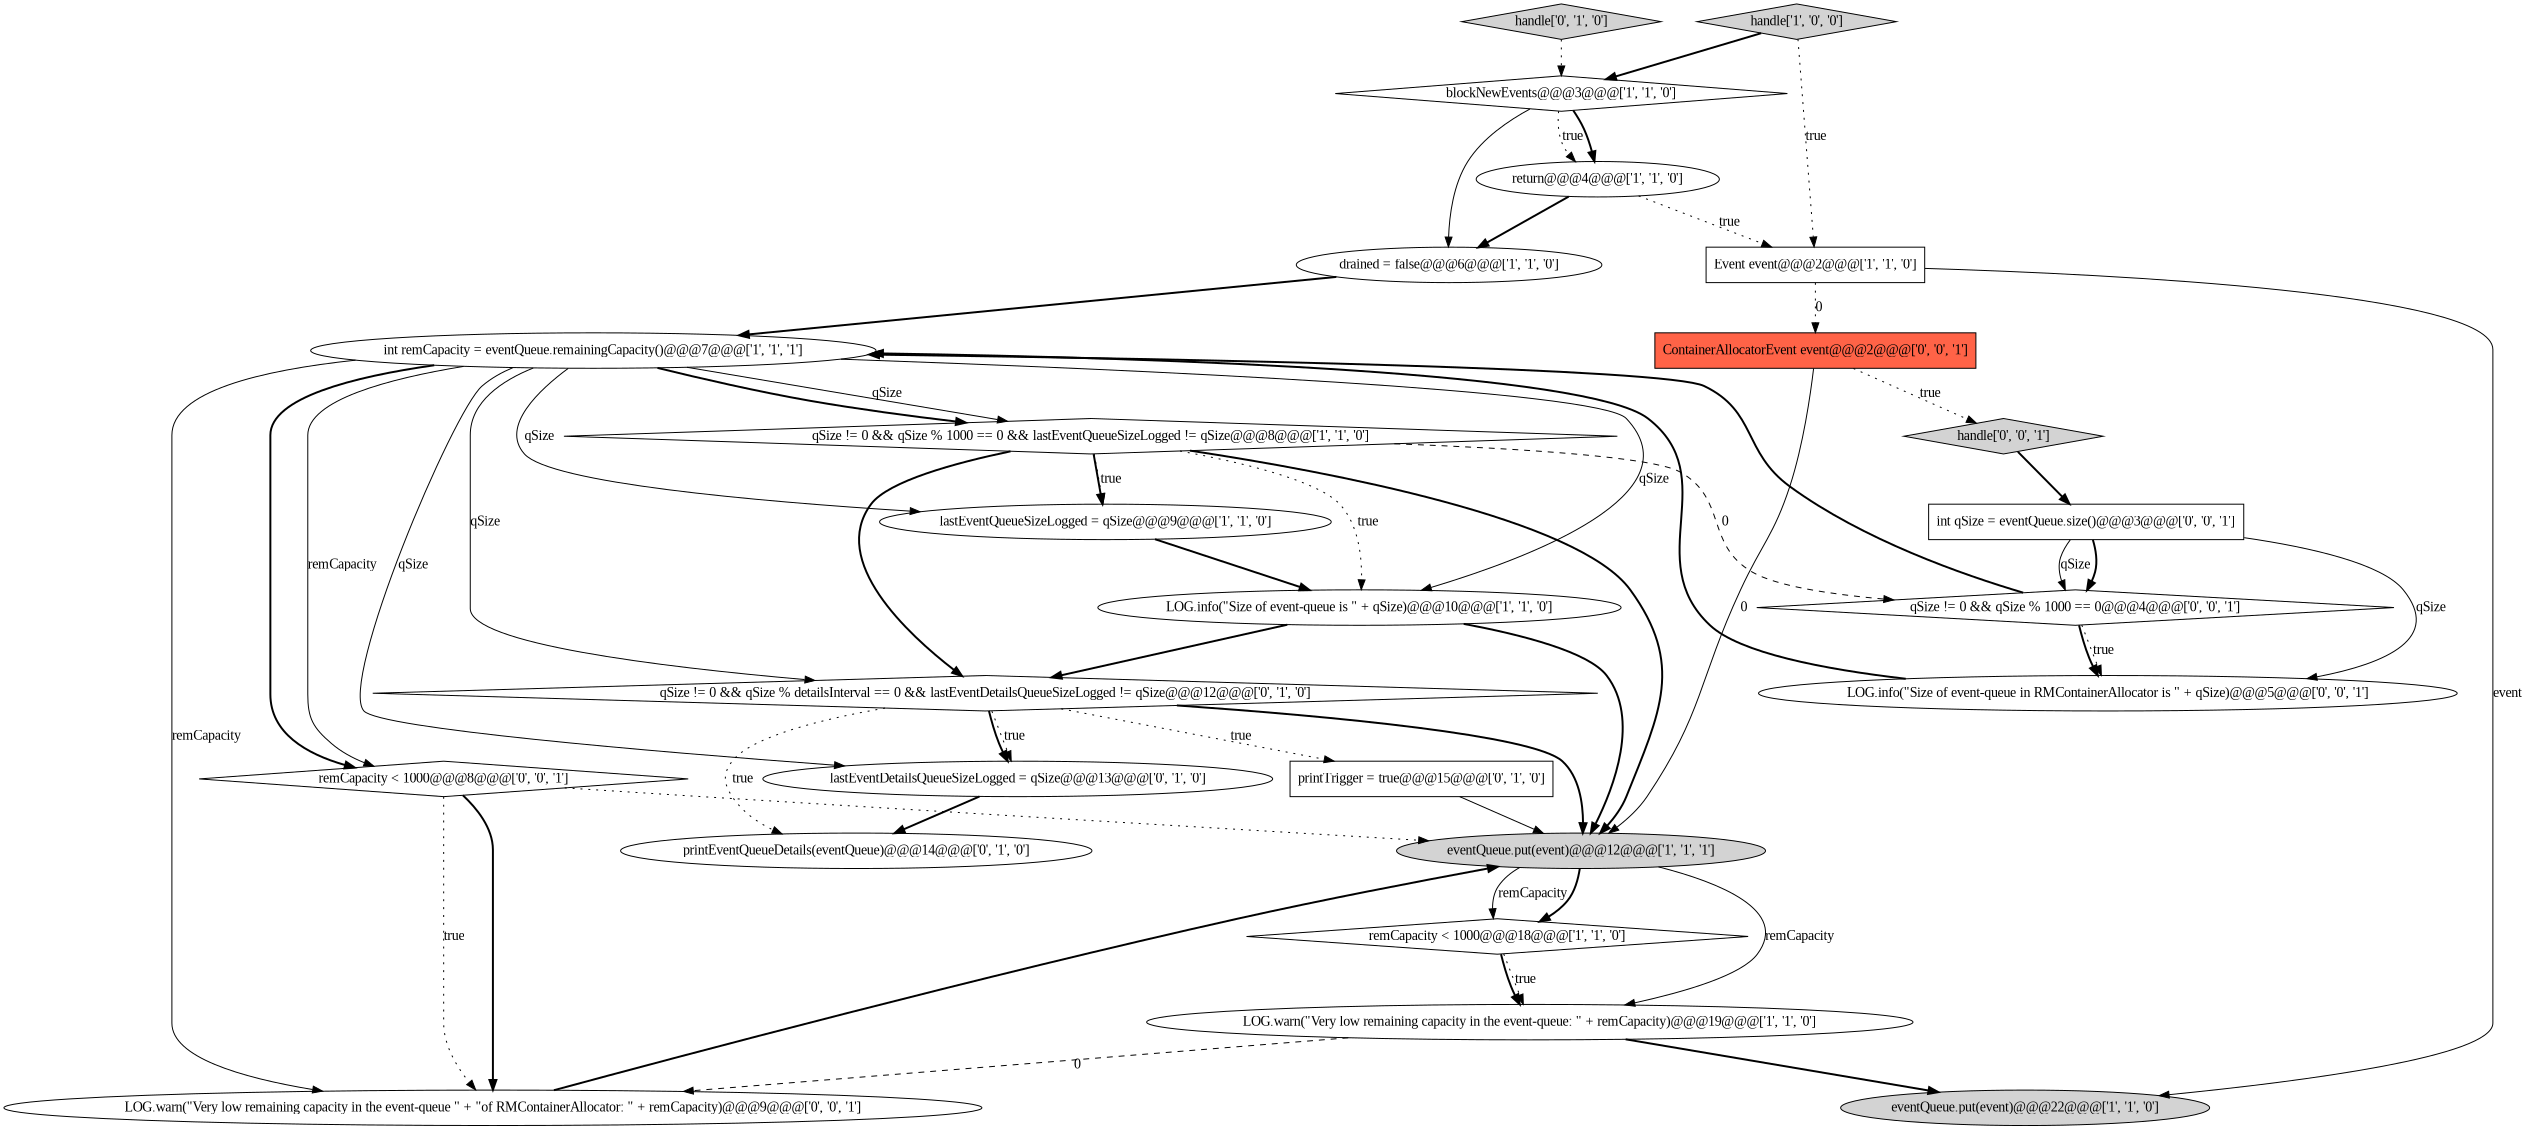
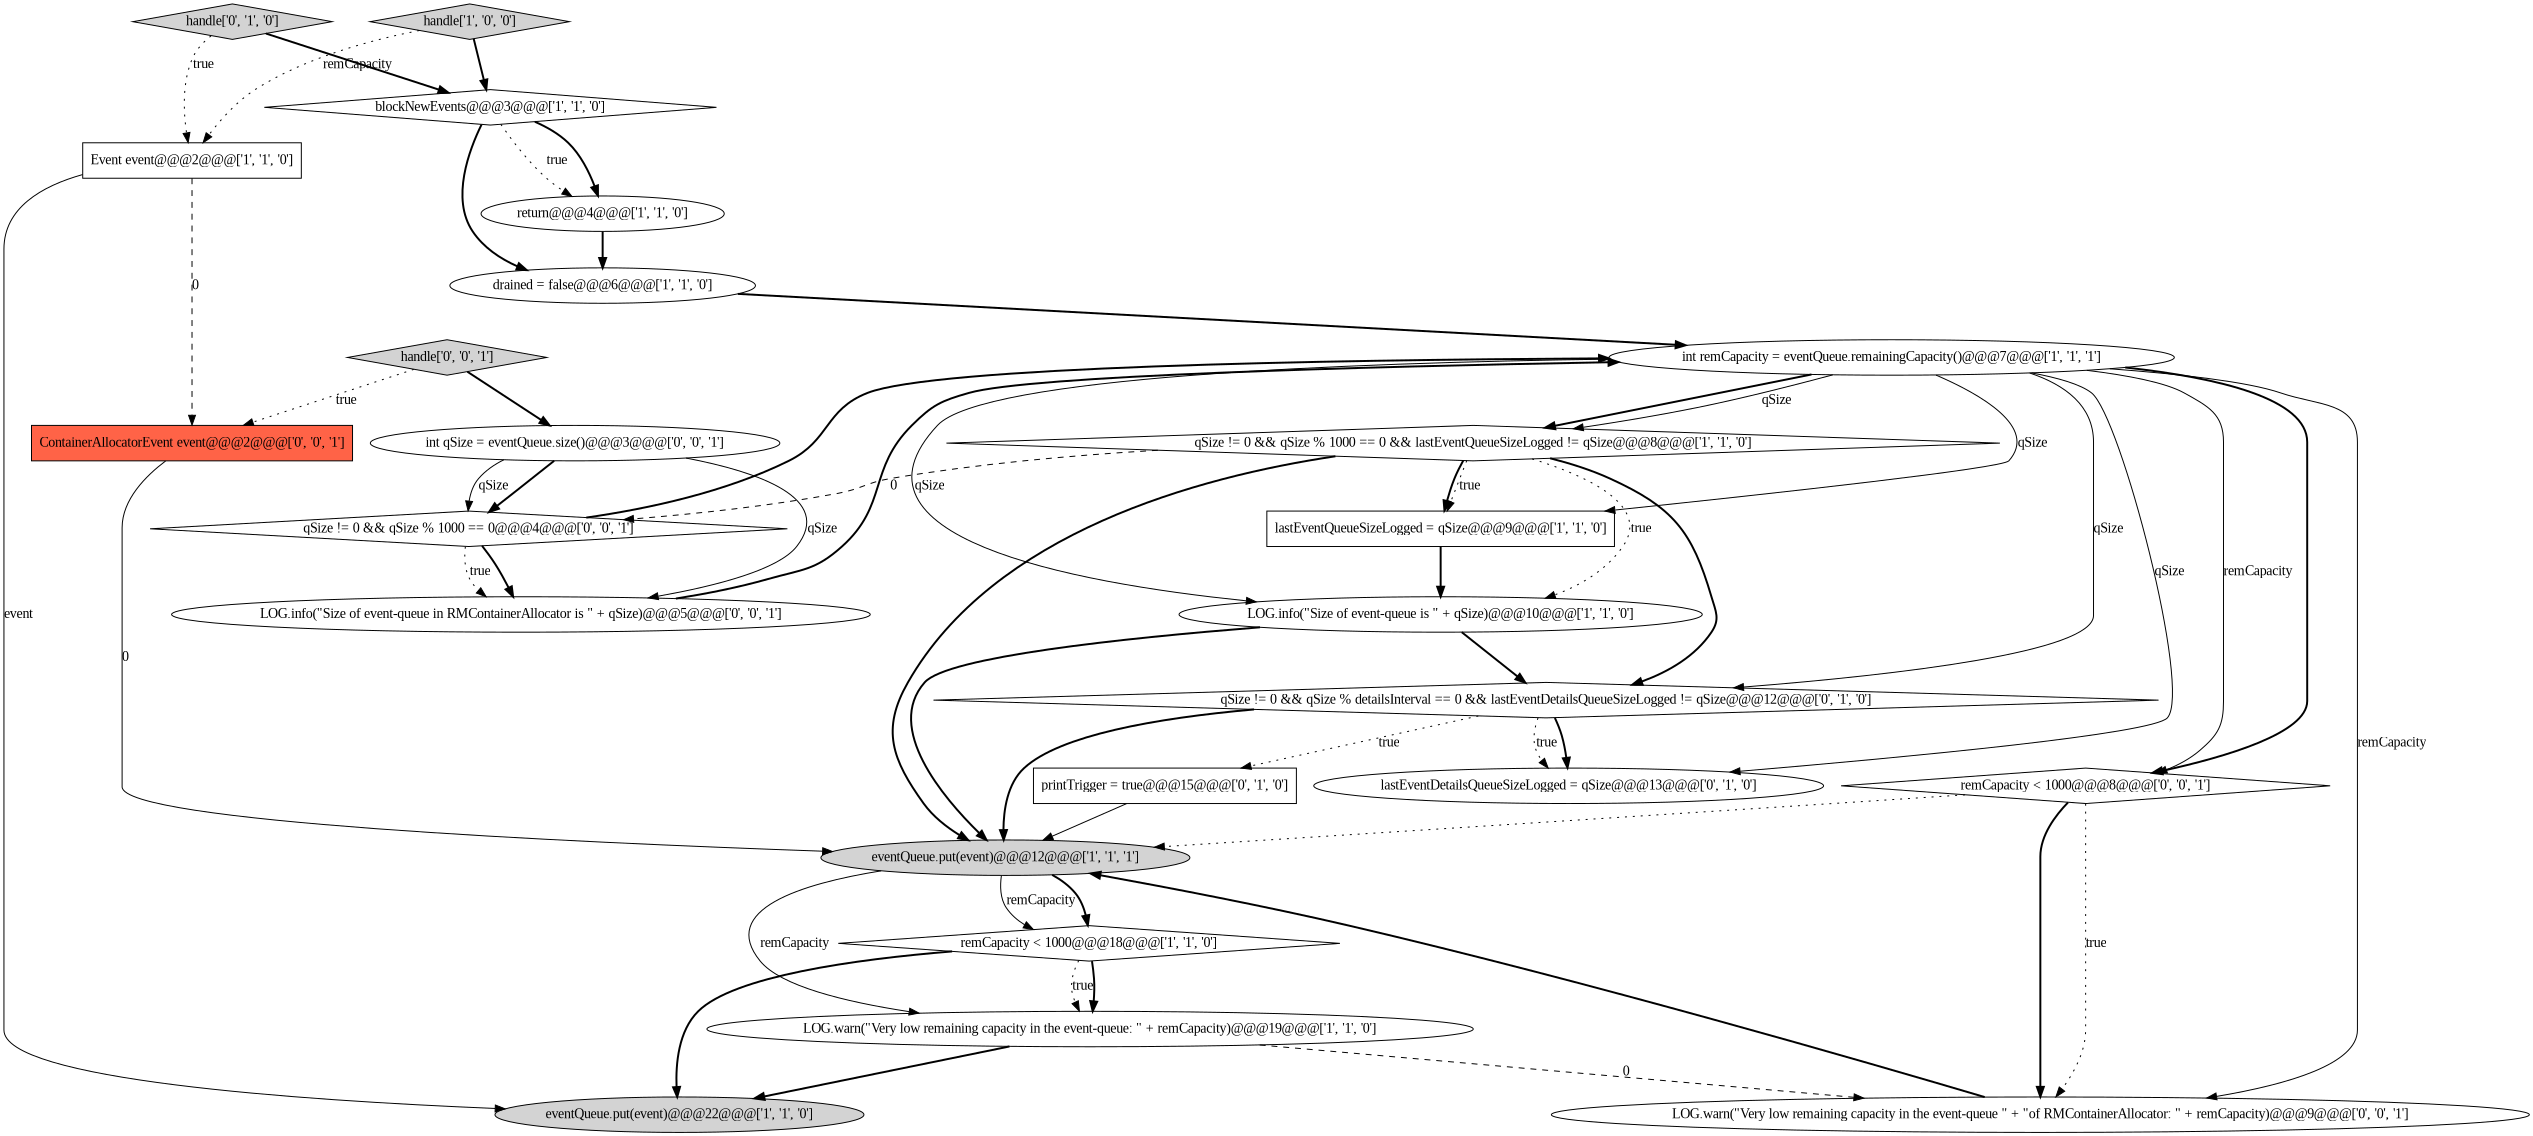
edge "handle['0', '1', '0']" -> "blockNewEvents@@@3@@@['1', '1', '0']": style dotted -> bold
edge "handle['1', '0', '0']" -> "Event event@@@2@@@['1', '1', '0']": label "true" -> "remCapacity"
edge "blockNewEvents@@@3@@@['1', '1', '0']" -> "drained = false@@@6@@@['1', '1', '0']": style solid -> bold
edge "return@@@4@@@['1', '1', '0']" -> "Event event@@@2@@@['1', '1', '0']": now "handle['0', '1', '0']" -> "Event event@@@2@@@['1', '1', '0']"
edge "Event event@@@2@@@['1', '1', '0']" -> "ContainerAllocatorEvent event@@@2@@@['0', '0', '1']": style dotted -> dashed
edge "ContainerAllocatorEvent event@@@2@@@['0', '0', '1']" -> "handle['0', '0', '1']": reversed
node "lastEventQueueSizeLogged = qSize@@@9@@@['1', '1', '0']": shape ellipse -> box
node "int qSize = eventQueue.size()@@@3@@@['0', '0', '1']": shape box -> ellipse
node "printEventQueueDetails(eventQueue)@@@14@@@['0', '1', '0']": removed
edge "remCapacity < 1000@@@18@@@['1', '1', '0']" -> "eventQueue.put(event)@@@22@@@['1', '1', '0']": added
